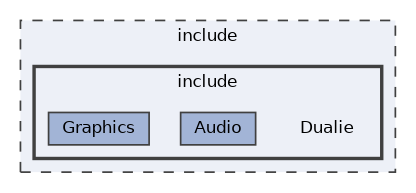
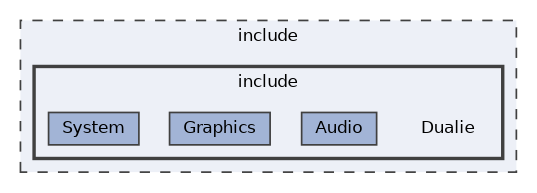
node "System": added
